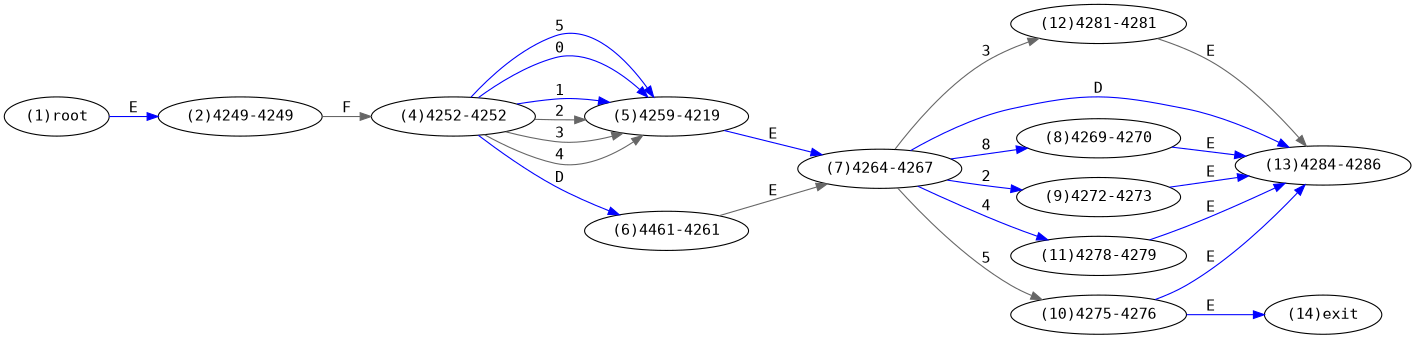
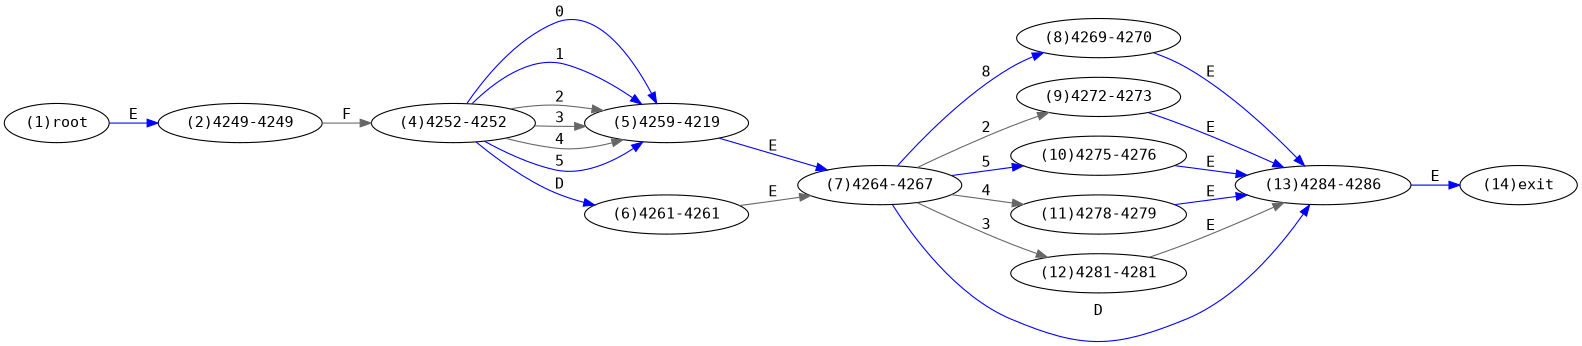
edge "(7)4264-4267" -> "(9)4272-4273": color blue -> gray40
edge "(7)4264-4267" -> "(11)4278-4279": color blue -> gray40
node "(6)4461-4261": label "(6)4461-4261" -> "(6)4261-4261"
edge "(7)4264-4267" -> "(10)4275-4276": color gray40 -> blue
edge "(10)4275-4276" -> "(14)exit": now "(13)4284-4286" -> "(14)exit"
